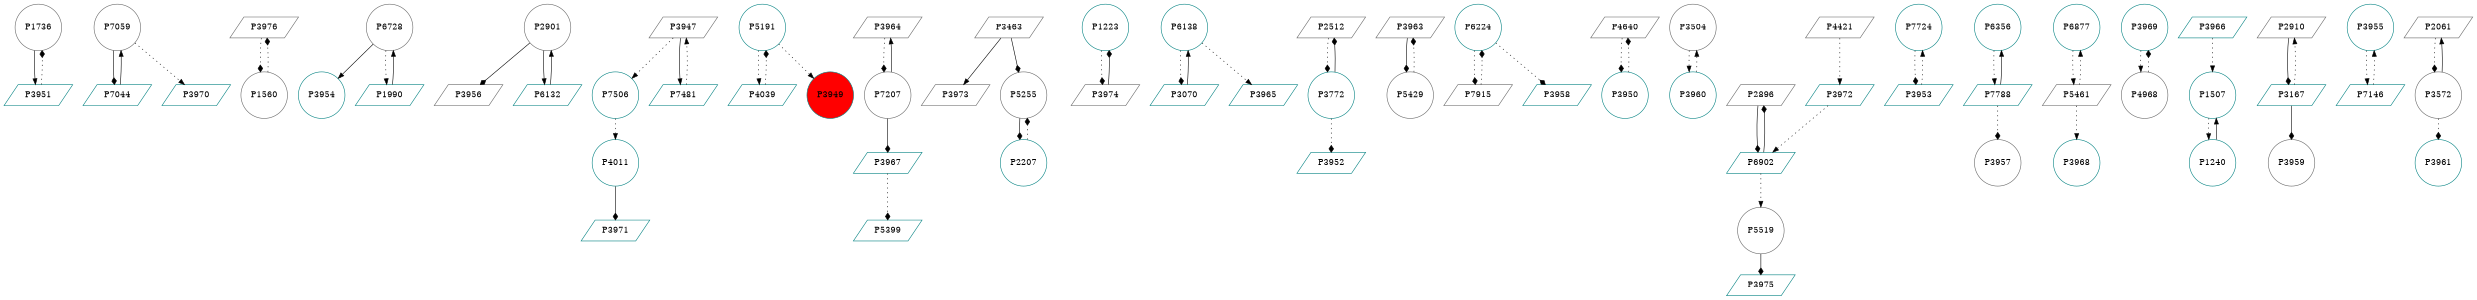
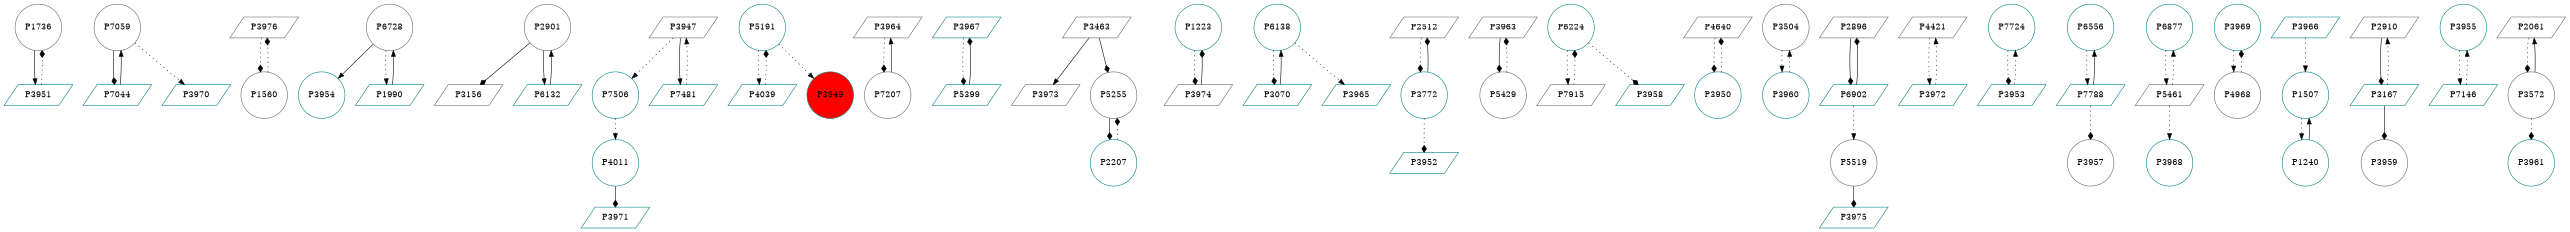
node "P6356": label "P6356" -> "P6556"
edge "P6224" -> "P7915": arrowhead diamond -> normal
node "P3956": label "P3956" -> "P3156"
edge "P3972" -> "P6902": now "P3972" -> "P4421"
edge "P7207" -> "P3967": now "P5399" -> "P3967"
